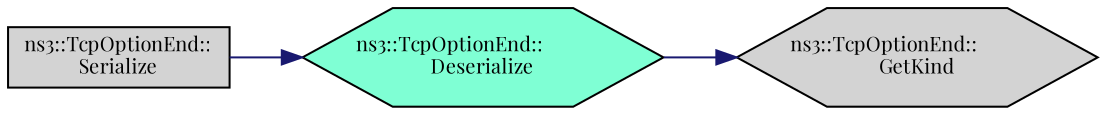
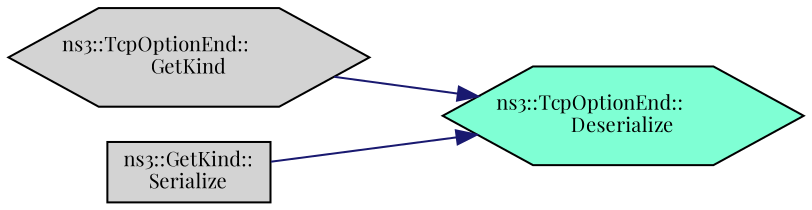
node "ns3::TcpOptionEnd:: Serialize": label "ns3::TcpOptionEnd:: Serialize" -> "ns3::GetKind:: Serialize"
edge "ns3::TcpOptionEnd:: Deserialize" -> "ns3::TcpOptionEnd:: GetKind": reversed
